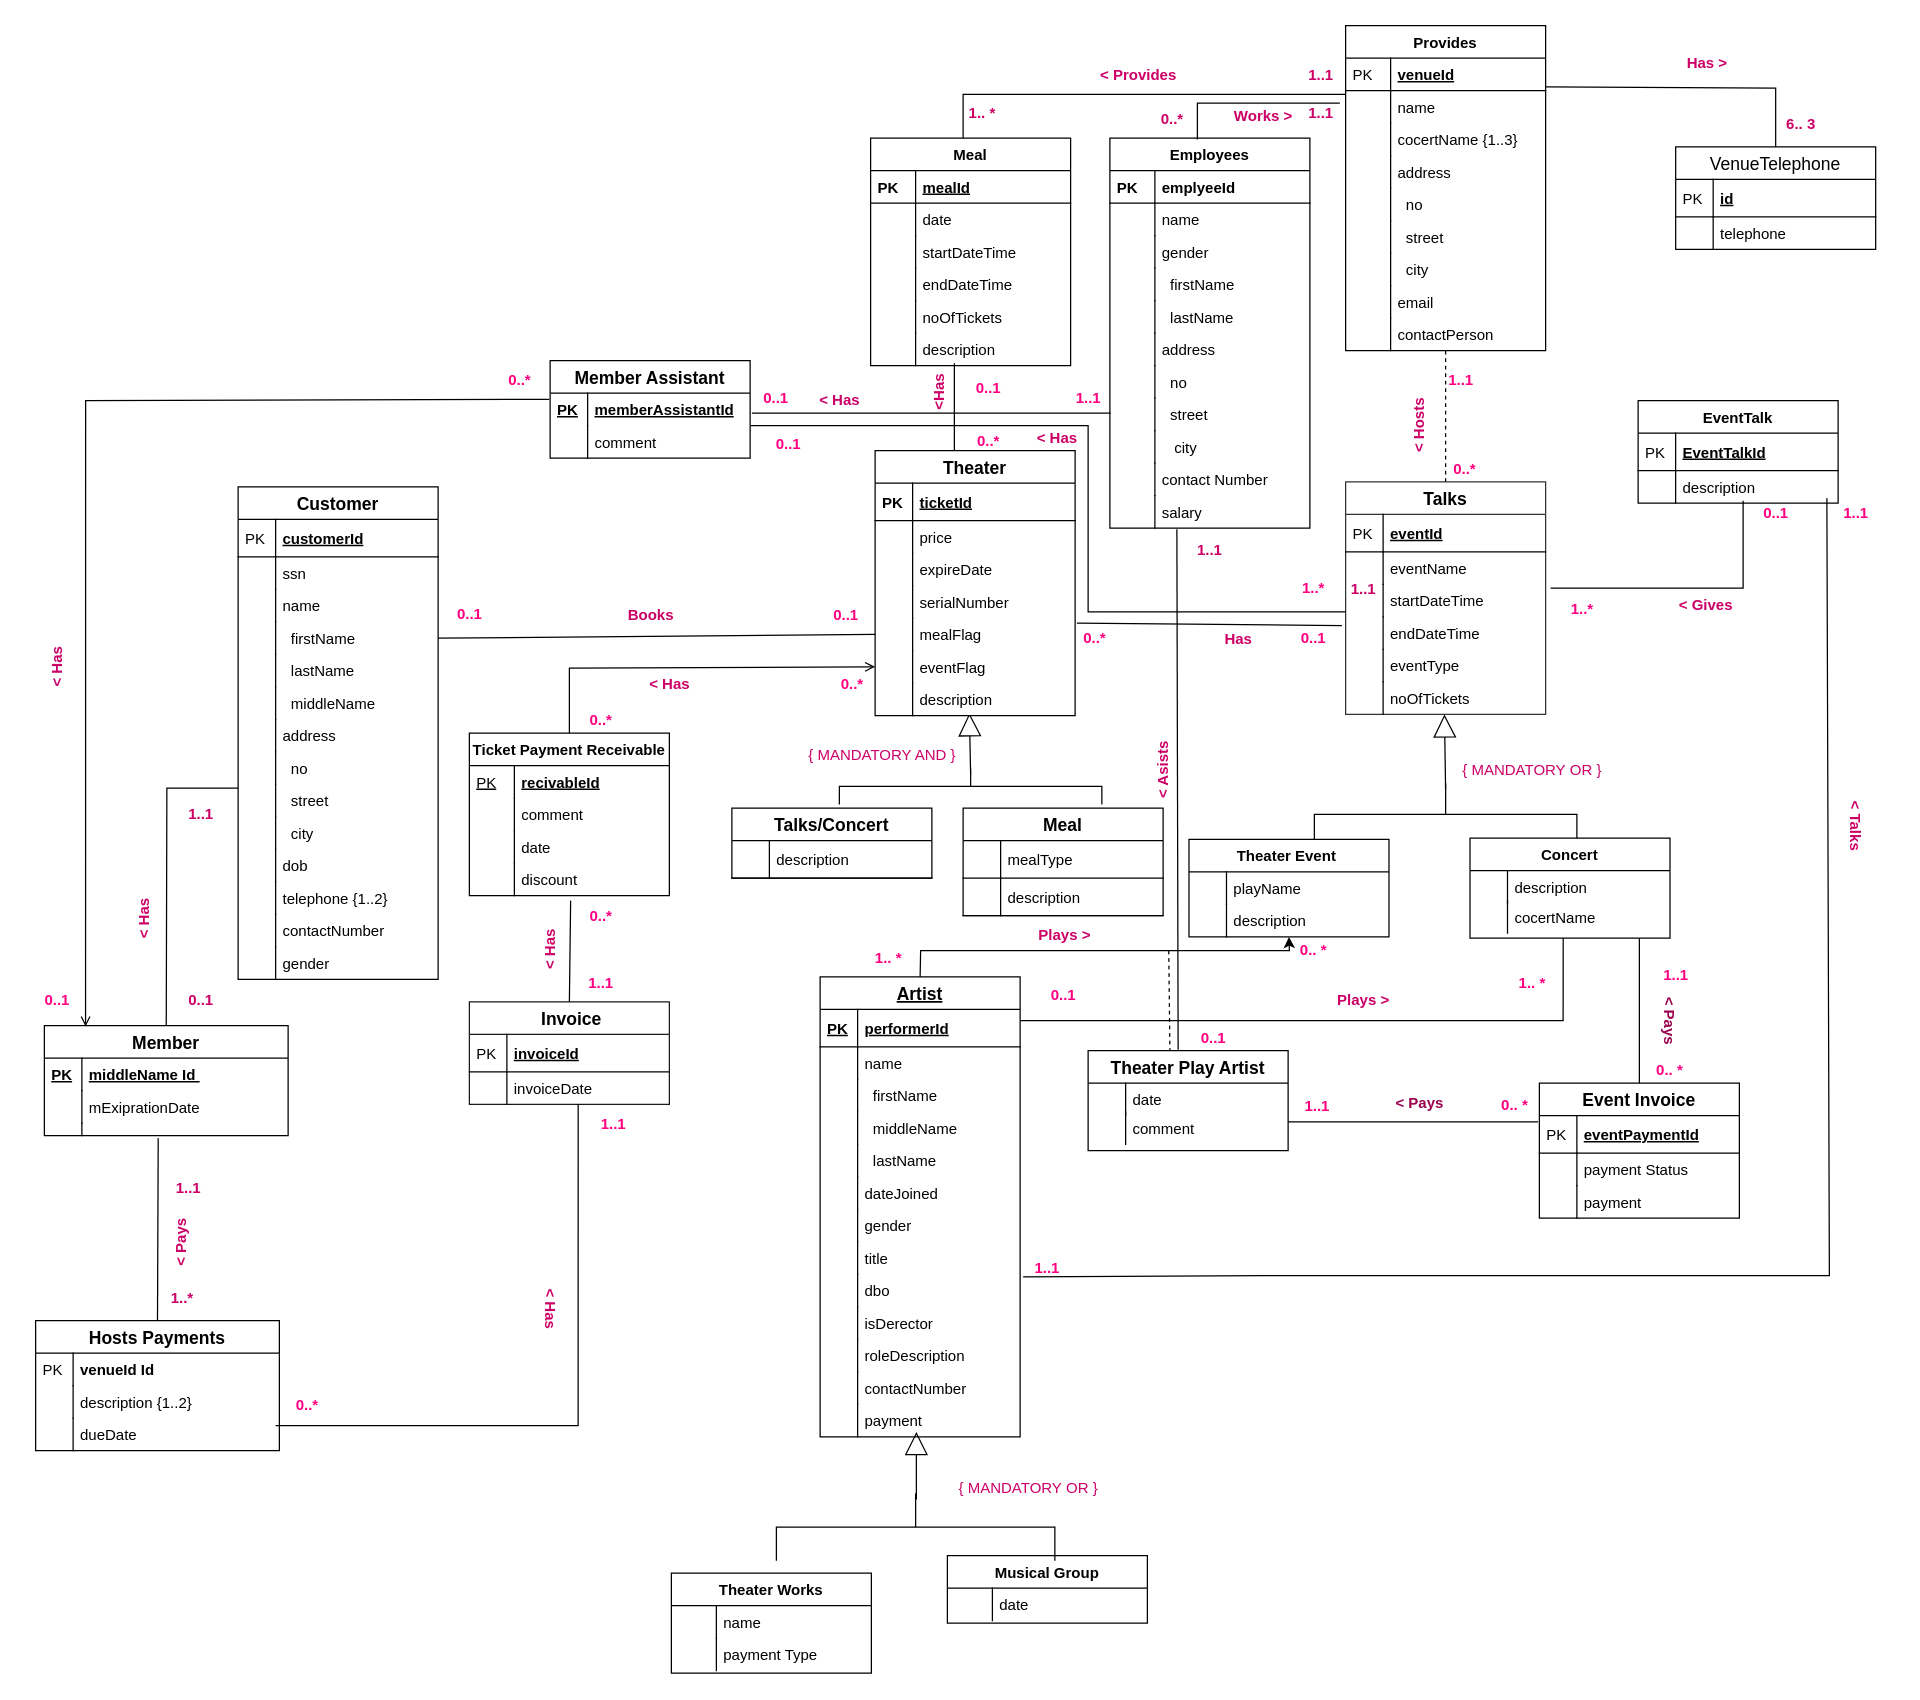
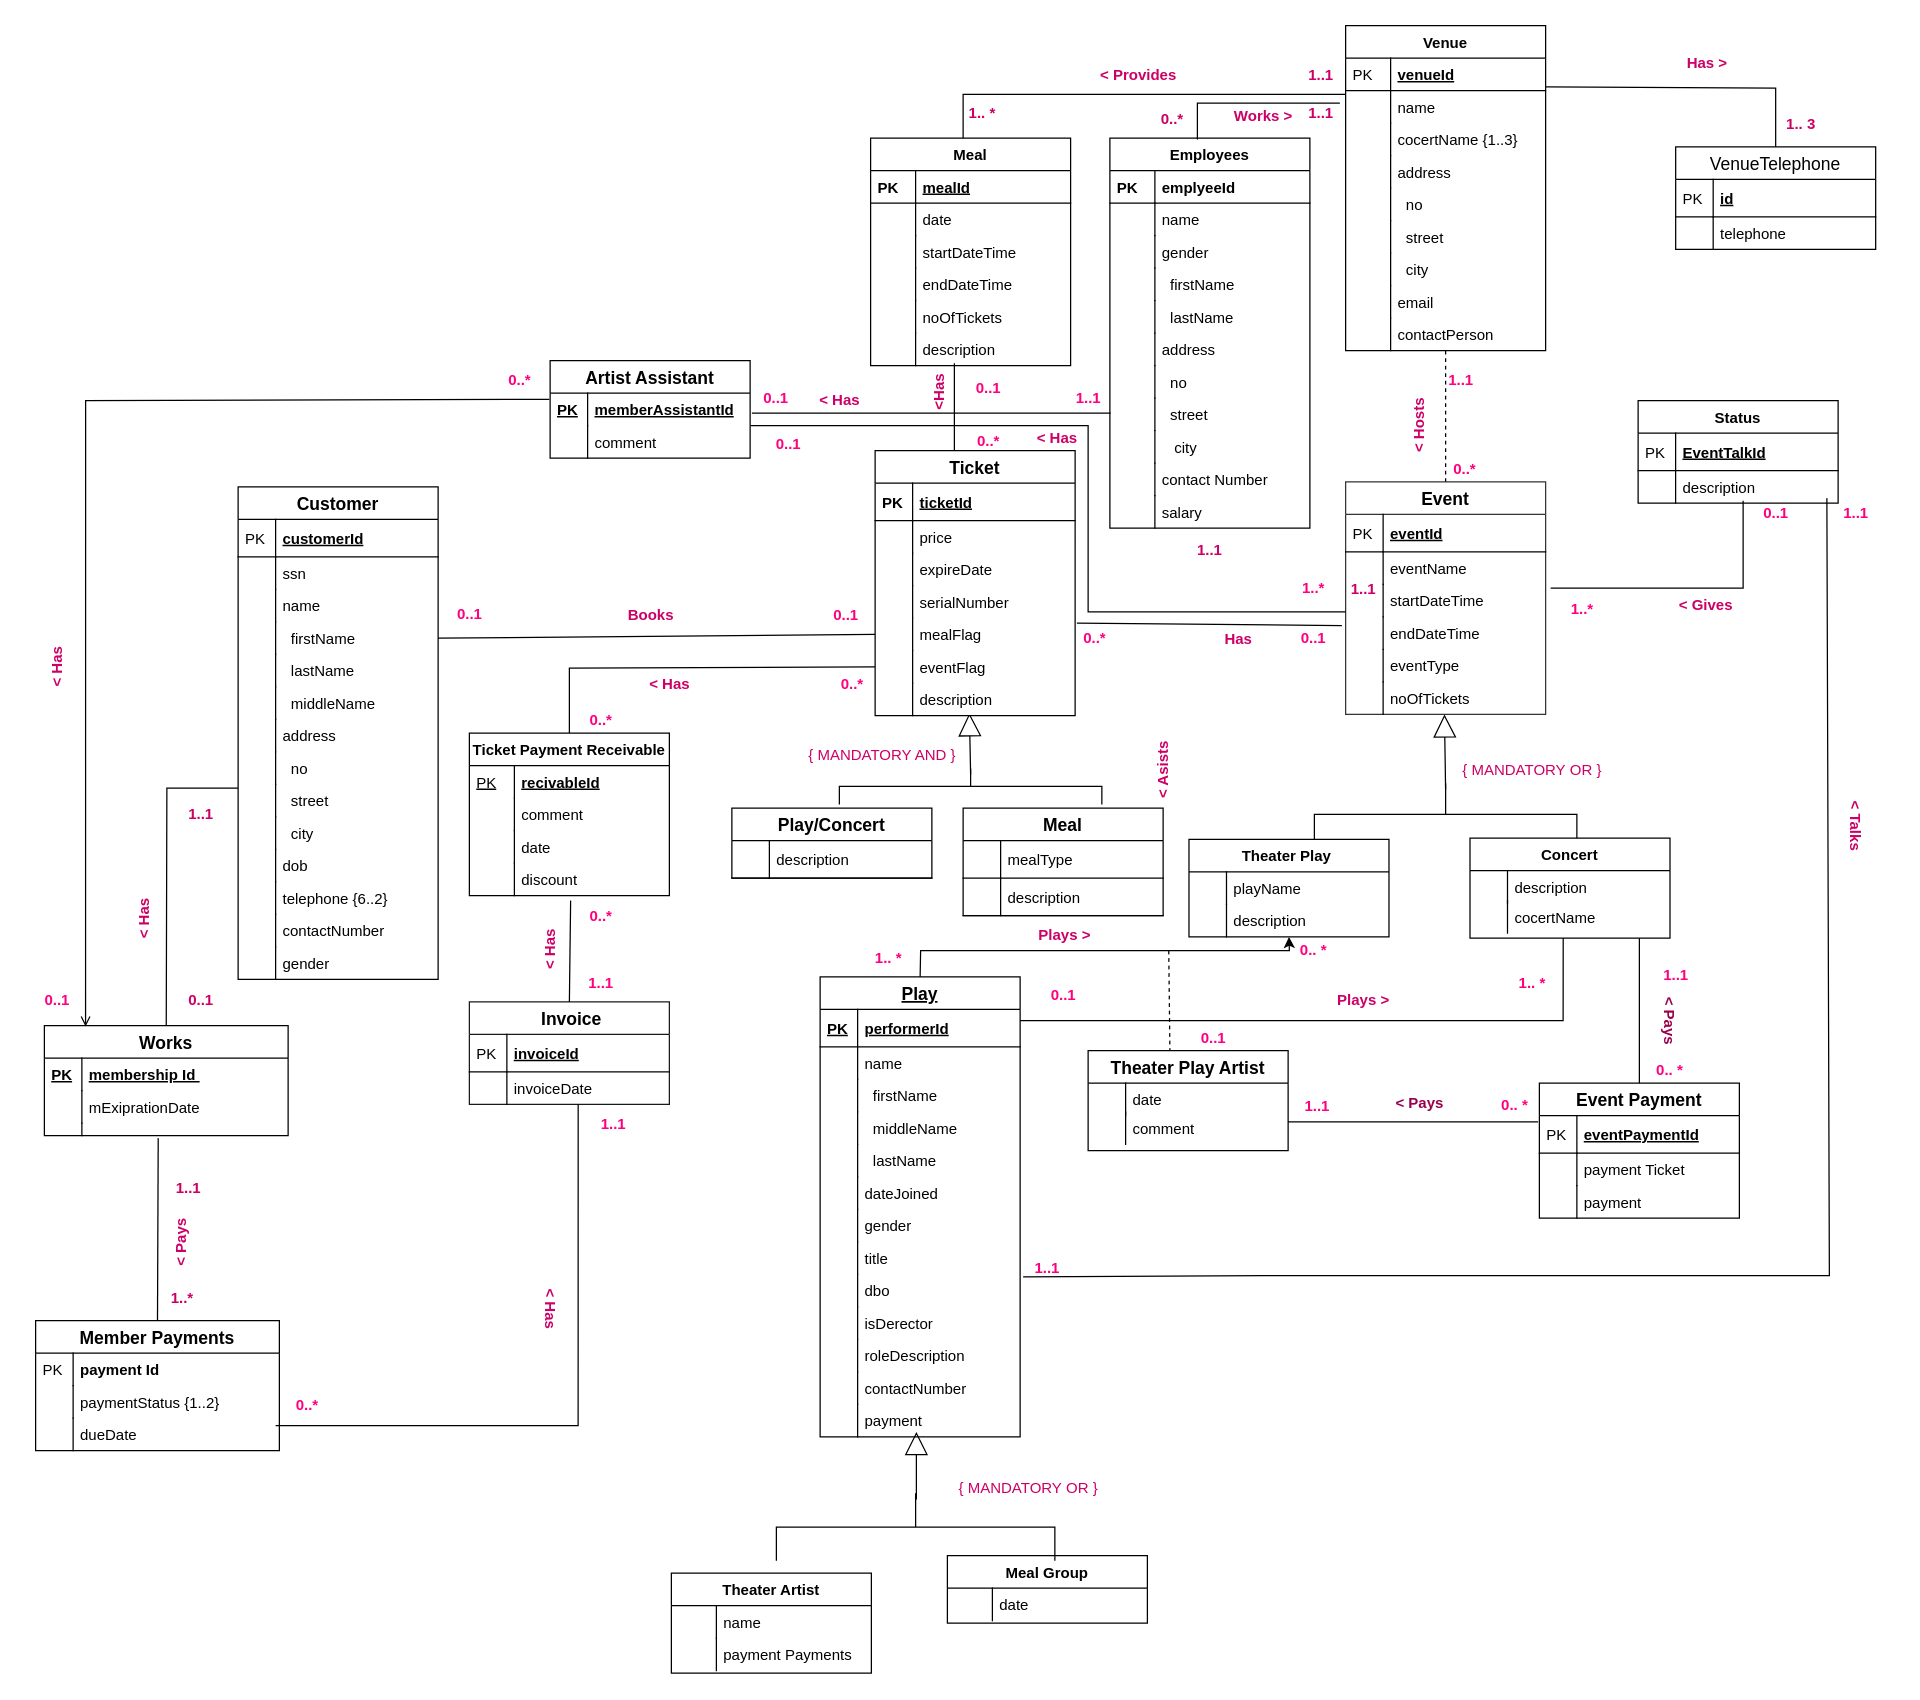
node "Provides": label "Provides" -> "Venue"
node "6.. 3": label "6.. 3" -> "1.. 3"
node "Member Assistant": label "Member Assistant" -> "Artist Assistant"
node "EventTalk": label "EventTalk" -> "Status"
node "Theater": label "Theater" -> "Ticket"
node "Talks": label "Talks" -> "Event"
edge "Ticket Payment Receivable" -> "eventFlag": arrowhead open -> none
edge "salary" -- "Theater Play Artist": removed
node "Talks/Concert": label "Talks/Concert" -> "Play/Concert"
node "Theater Event": label "Theater Event" -> "Theater Play"
node "telephone {1..2}": label "telephone {1..2}" -> "telephone {6..2}"
node "Artist": label "Artist" -> "Play"
node "Member": label "Member" -> "Works"
node "middleName Id": label "middleName Id" -> "membership Id"
node "Event Invoice": label "Event Invoice" -> "Event Payment"
node "payment Status": label "payment Status" -> "payment Ticket"
node "Hosts Payments": label "Hosts Payments" -> "Member Payments"
node "venueId Id": label "venueId Id" -> "payment Id"
node "description {1..2}": label "description {1..2}" -> "paymentStatus {1..2}"
node "Musical Group": label "Musical Group" -> "Meal Group"
node "Theater Works": label "Theater Works" -> "Theater Artist"
node "payment Type": label "payment Type" -> "payment Payments"
